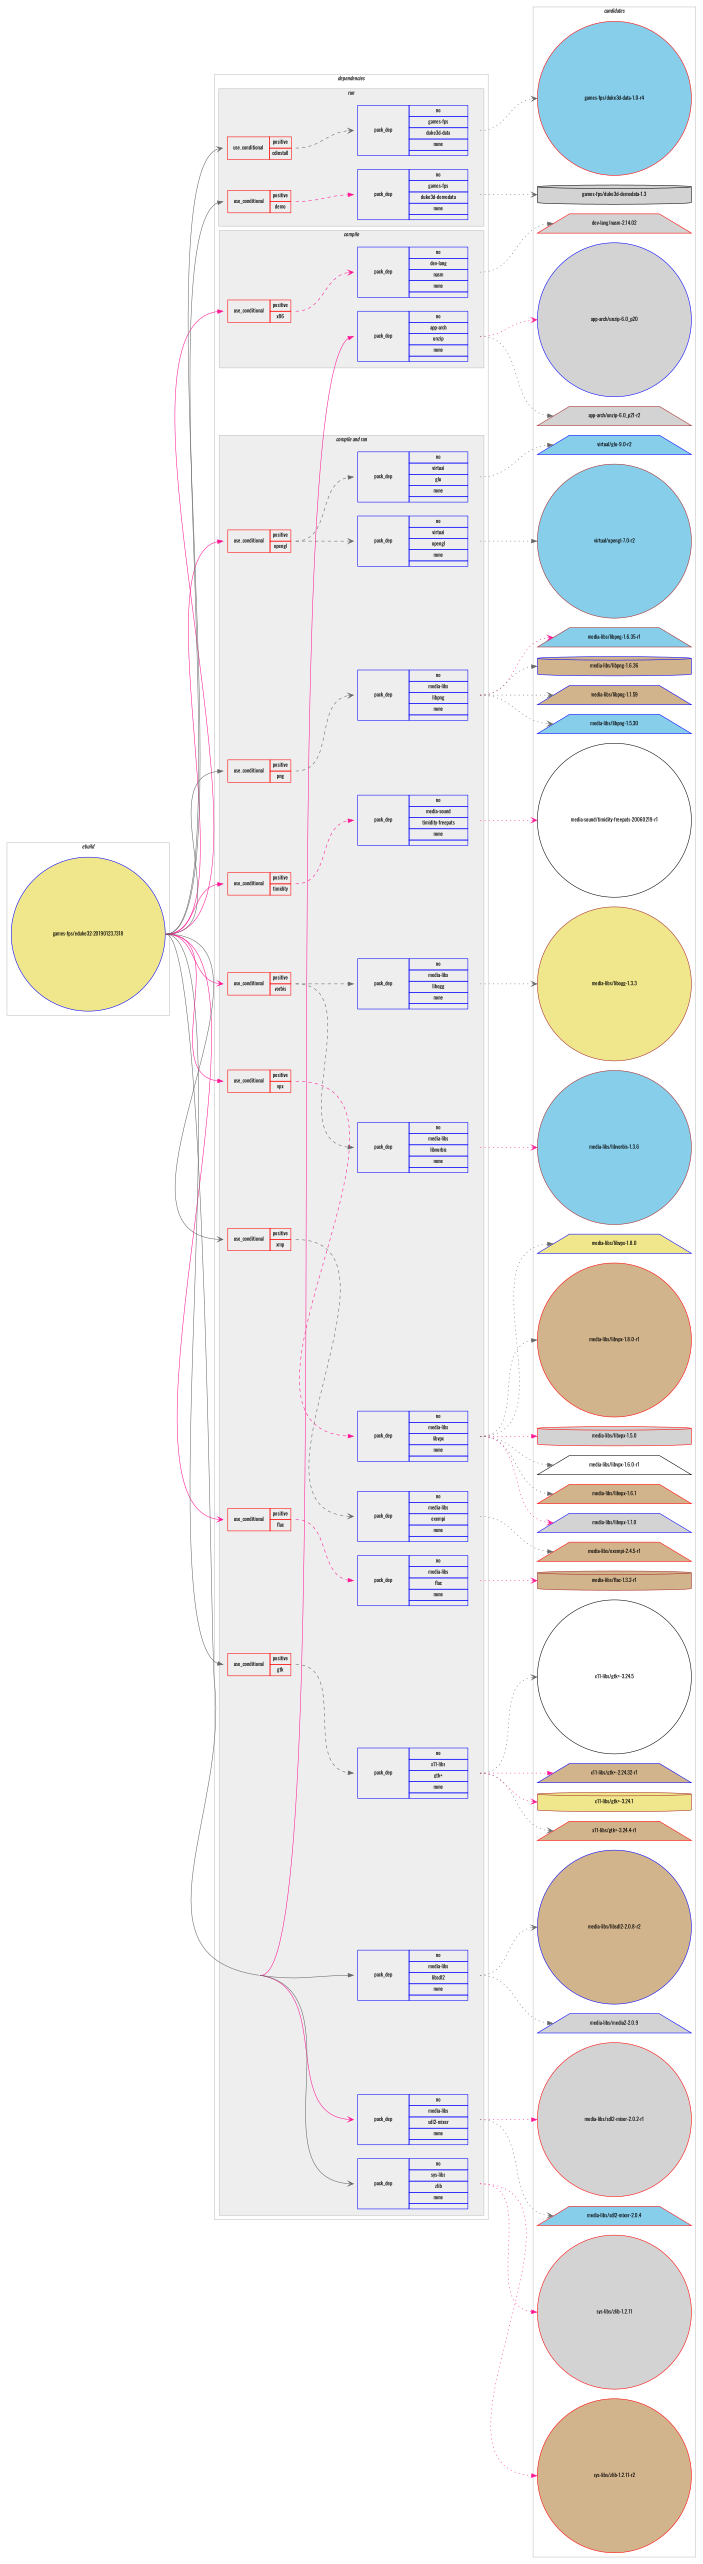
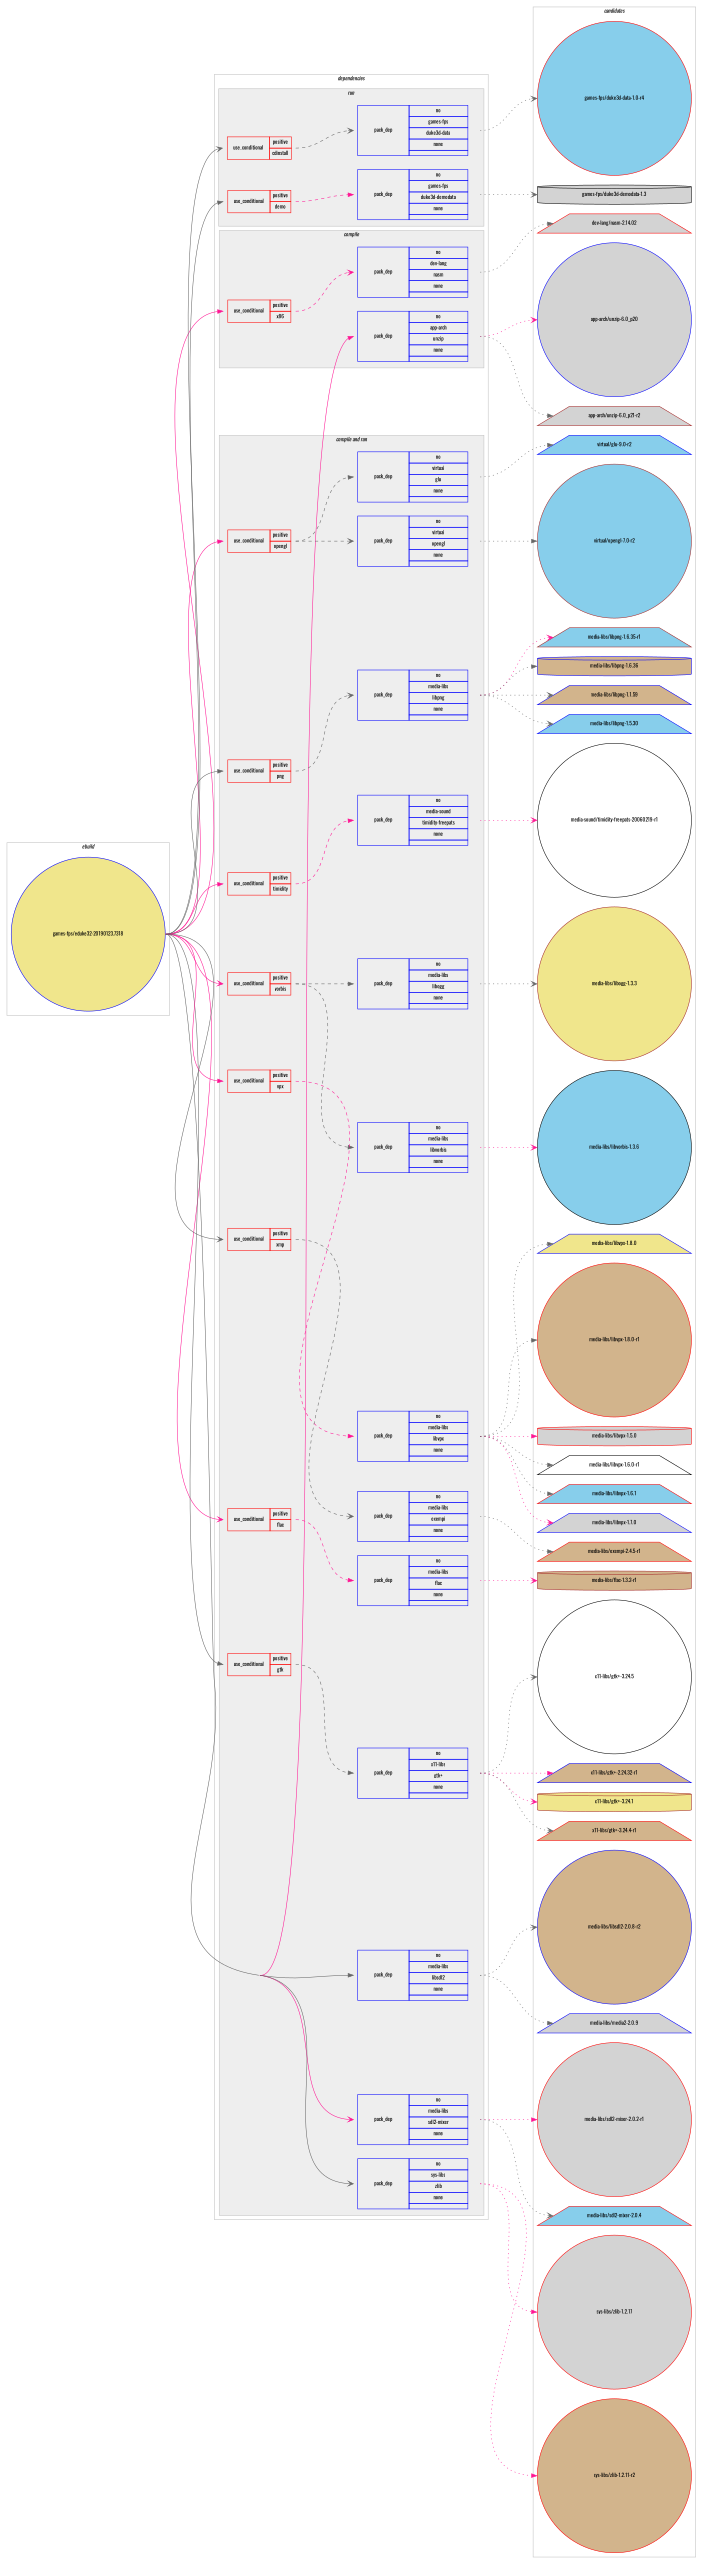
node "media-libs/libvorbis-1.3.6": color brown -> black
node "media-libs/libvpx-1.6.1": fillcolor tan -> skyblue
node "sys-libs/zlib-1.2.11": label "sys-libs/zlib-1.2.11" -> "sys-libs/zlib-1.2.17"
